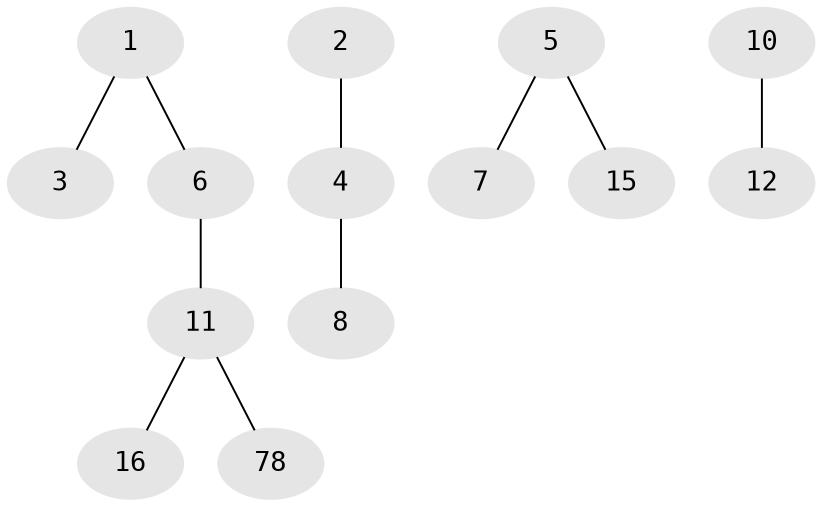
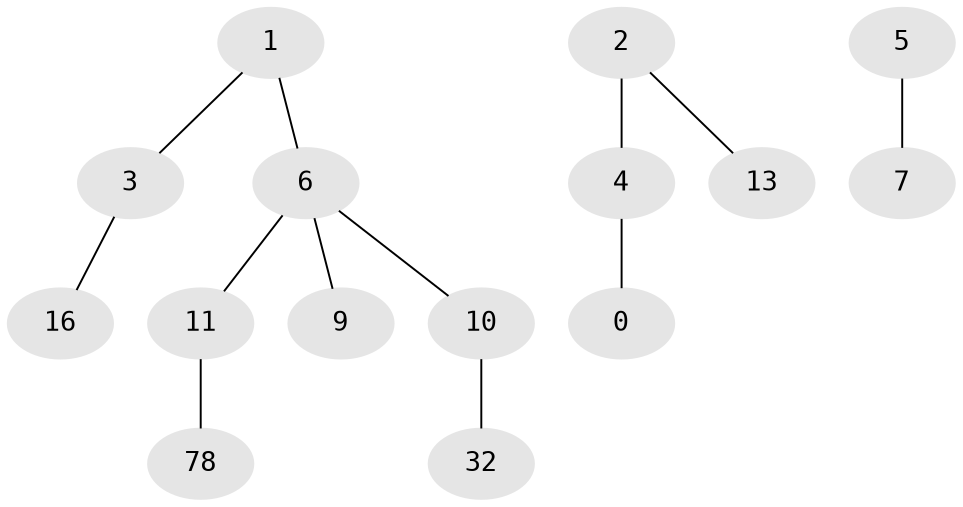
node "15": removed
node "12": label "12" -> "32"
node "13": added
edge "6" -- "10": added
node "8": label "8" -> "0"
node "9": added
edge "11" -- "16": now "3" -- "16"
